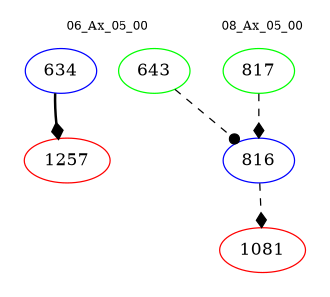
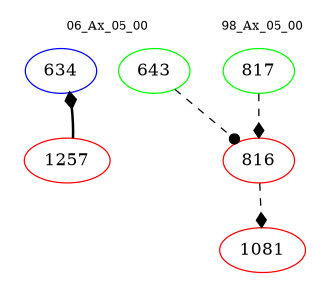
cluster "08_Ax_05_00": label "08_Ax_05_00" -> "98_Ax_05_00"
edge "634" -> "1257": reversed
node "816": color blue -> red
